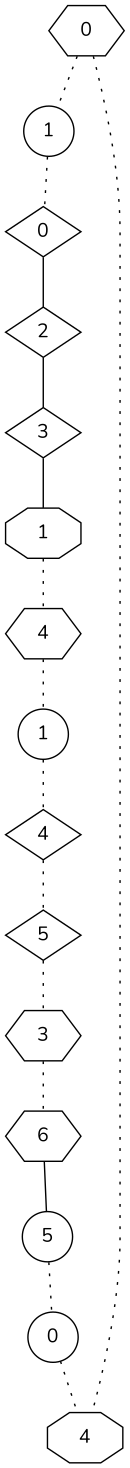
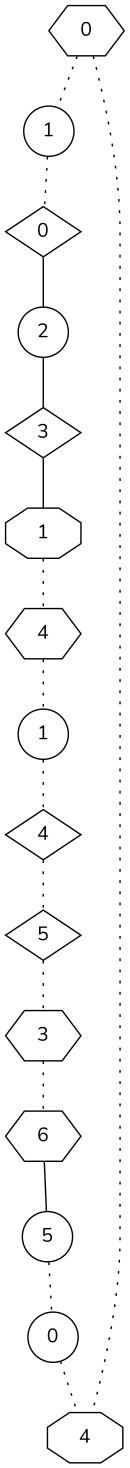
node "2": shape diamond -> circle
